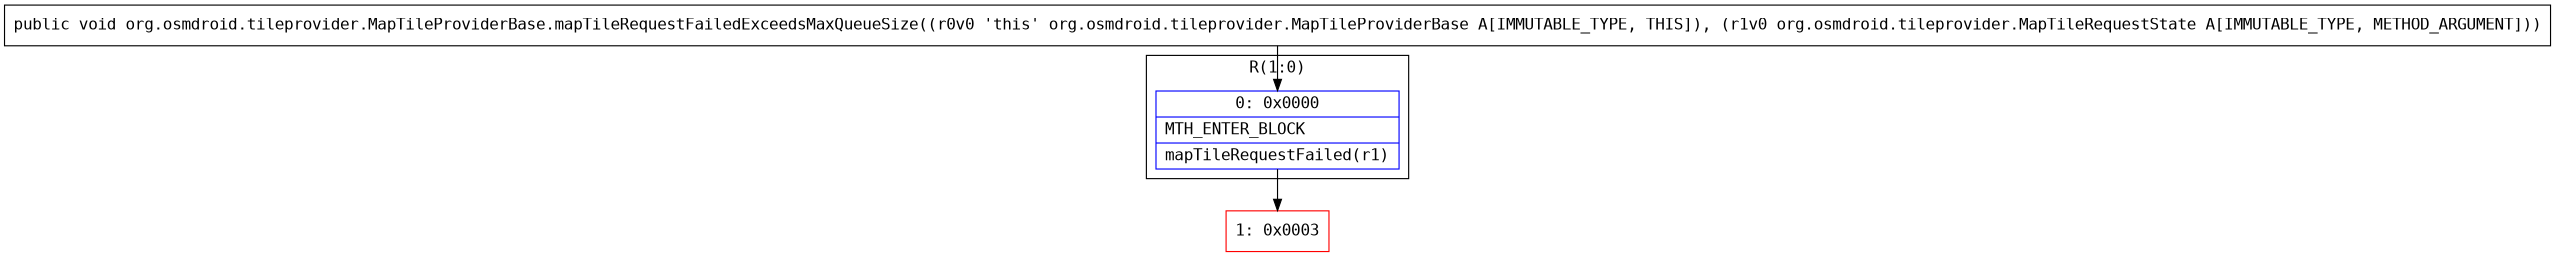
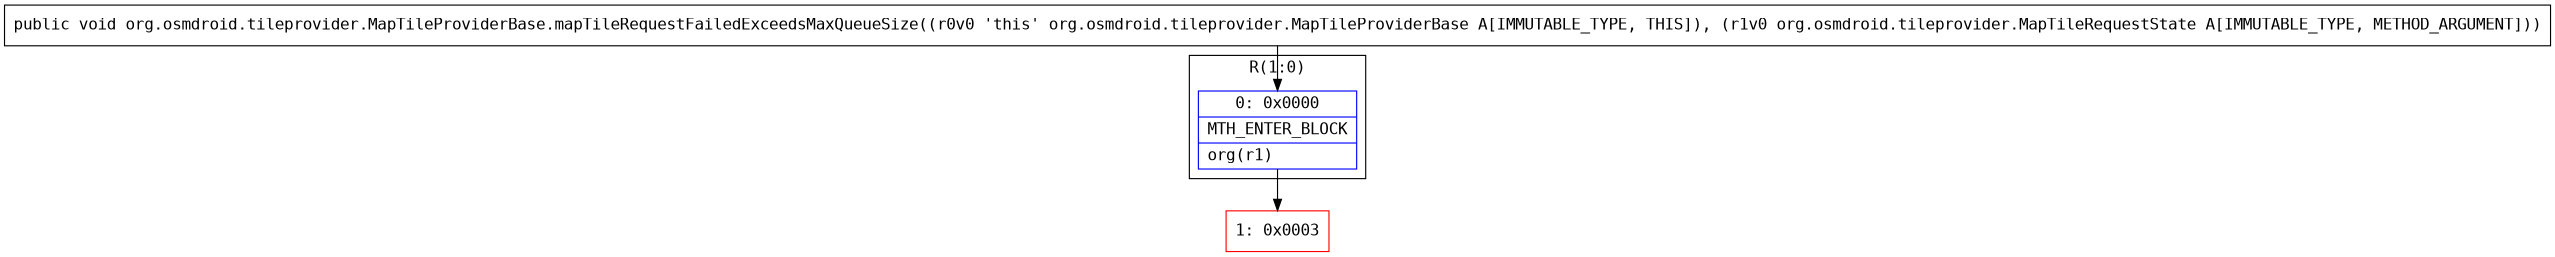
node "0: 0x0000": text "mapTileRequestFailed(r1)" -> "org(r1)"
